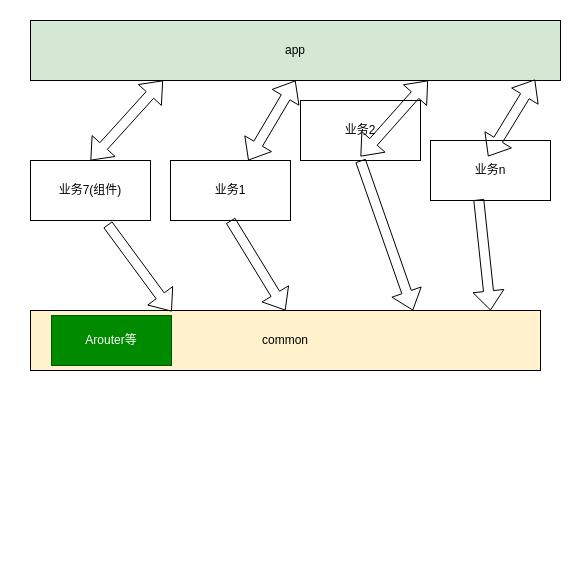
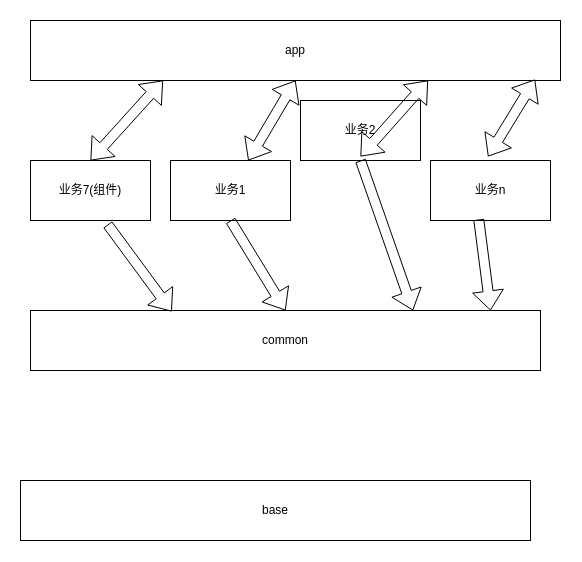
node "app": fillcolor #d5e8d4 -> #ffffff
node "业务n": moved (491, 171) -> (491, 191)
node "Arouter等": removed
node "common": fillcolor #fff2cc -> #ffffff
node "base": added
